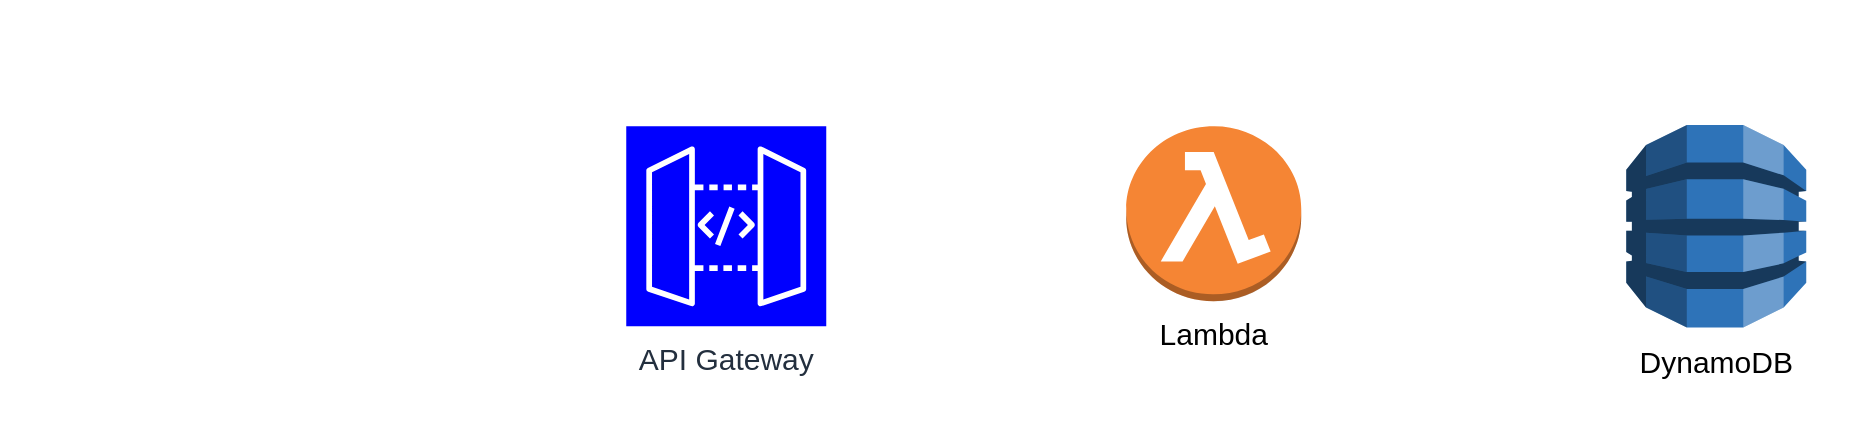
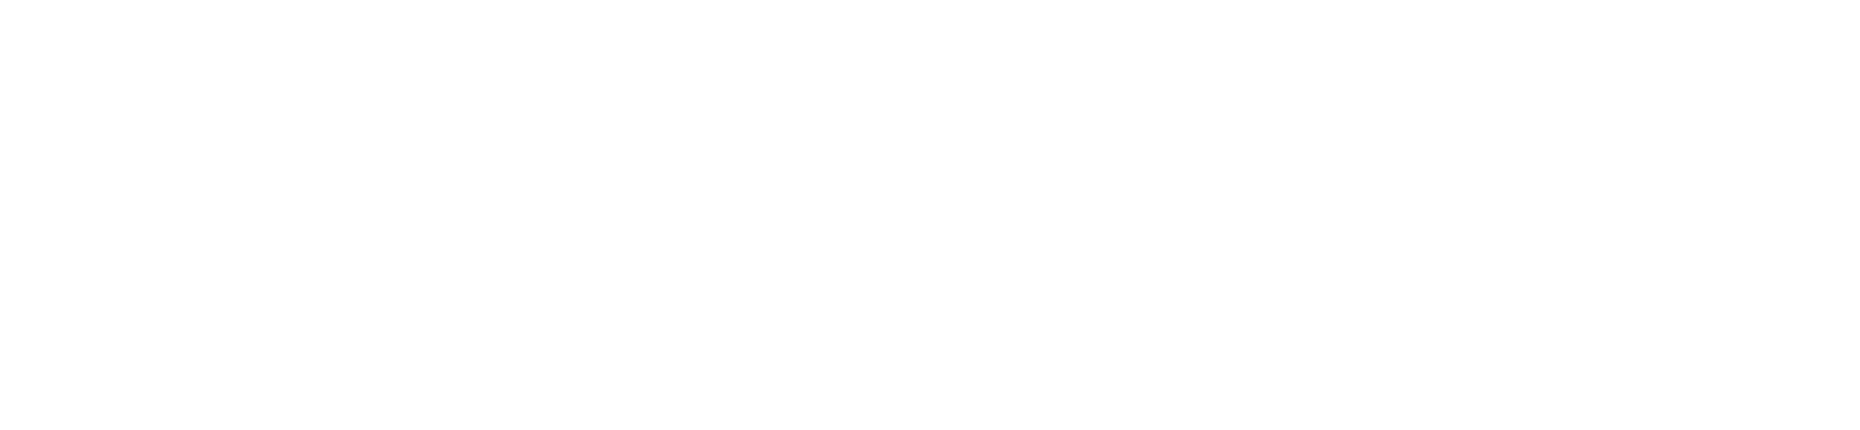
node "Lambda": removed
node "API Gateway": removed
node "DynamoDB": removed
